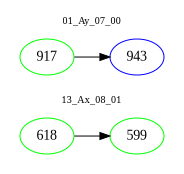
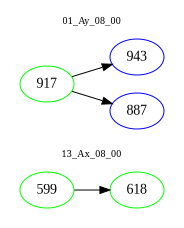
cluster "01_Ay_07_00": label "01_Ay_07_00" -> "01_Ay_08_00"
cluster "13_Ax_08_01": label "13_Ax_08_01" -> "13_Ax_08_00"
node "887": added
edge "618" -> "599": reversed
